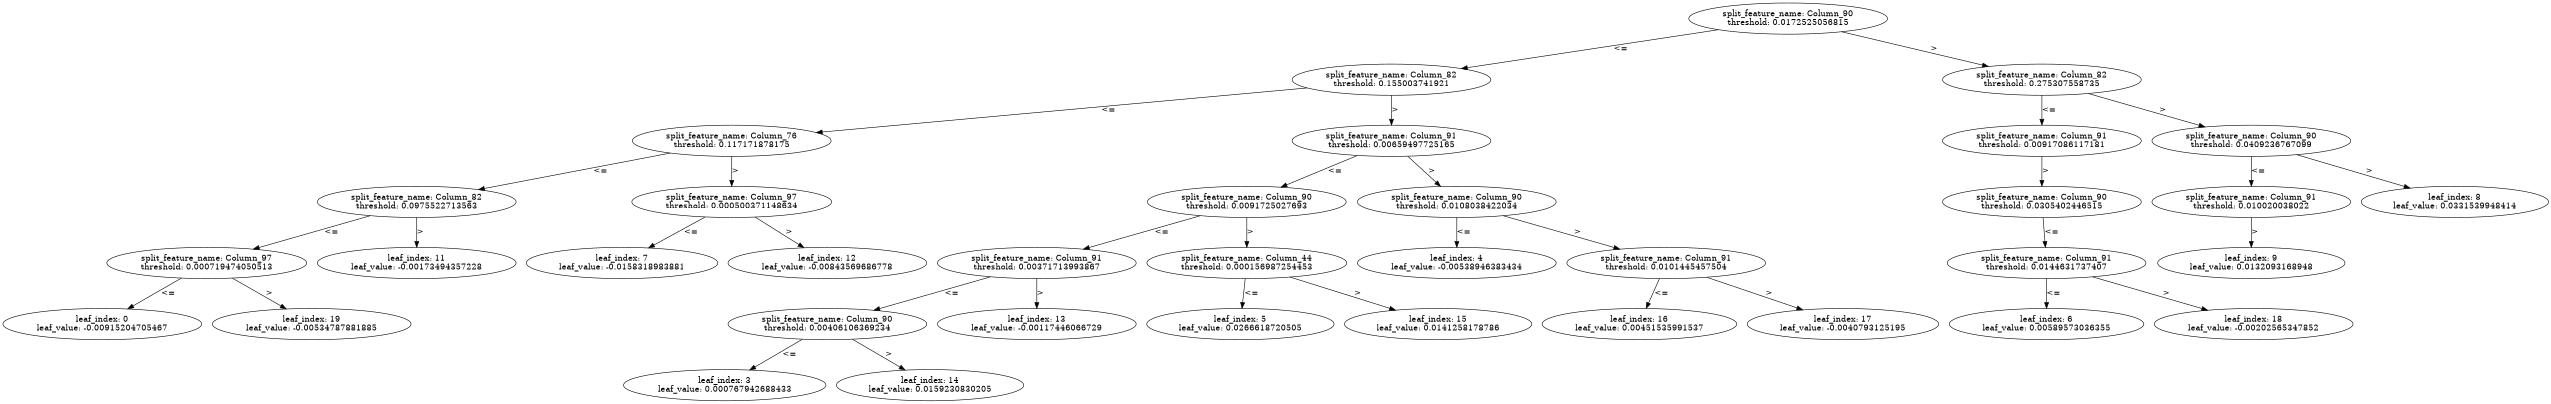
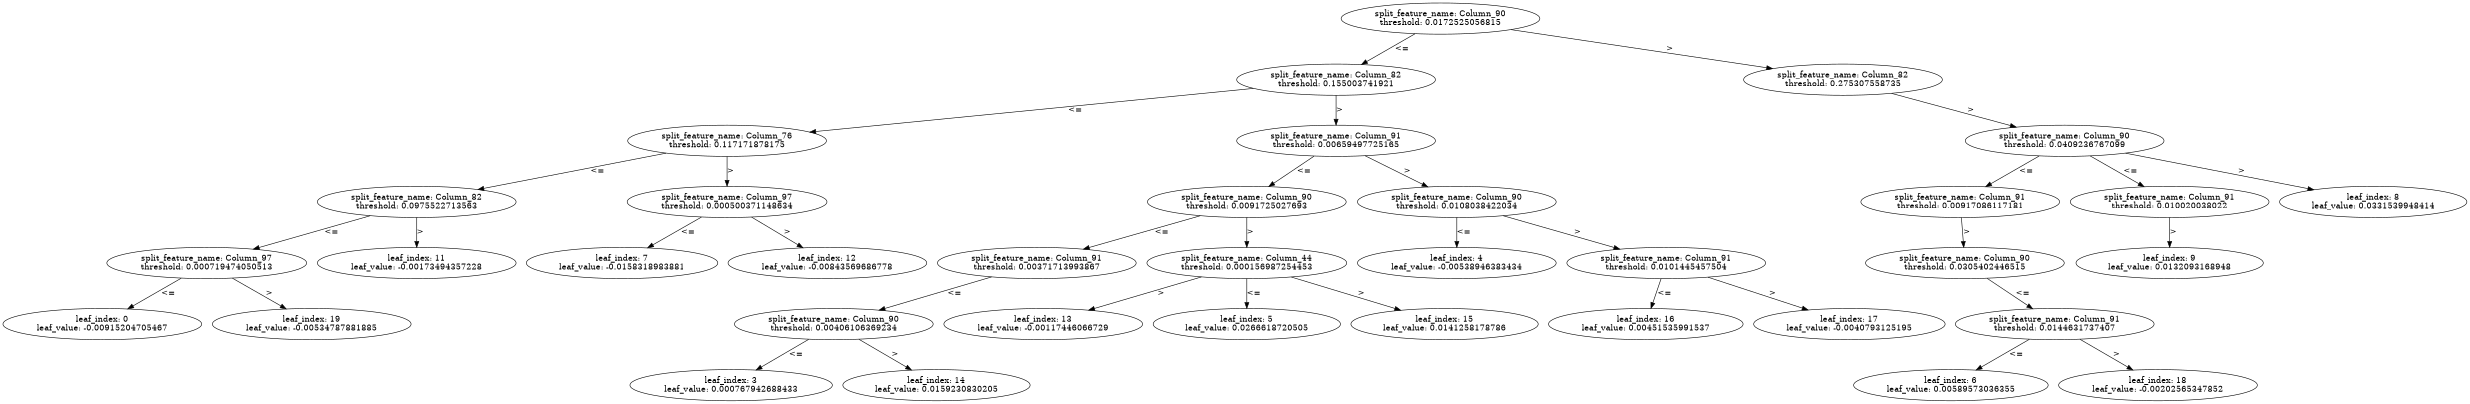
edge "split_feature_name: Column_82 threshold: 0.275307558735" -> "split_feature_name: Column_91 threshold: 0.00917086117181": now "split_feature_name: Column_90 threshold: 0.0409236767099" -> "split_feature_name: Column_91 threshold: 0.00917086117181"
edge "split_feature_name: Column_91 threshold: 0.00371713993867" -> "leaf_index: 13 leaf_value: -0.00117446066729": now "split_feature_name: Column_44 threshold: 0.000156987254453" -> "leaf_index: 13 leaf_value: -0.00117446066729"
